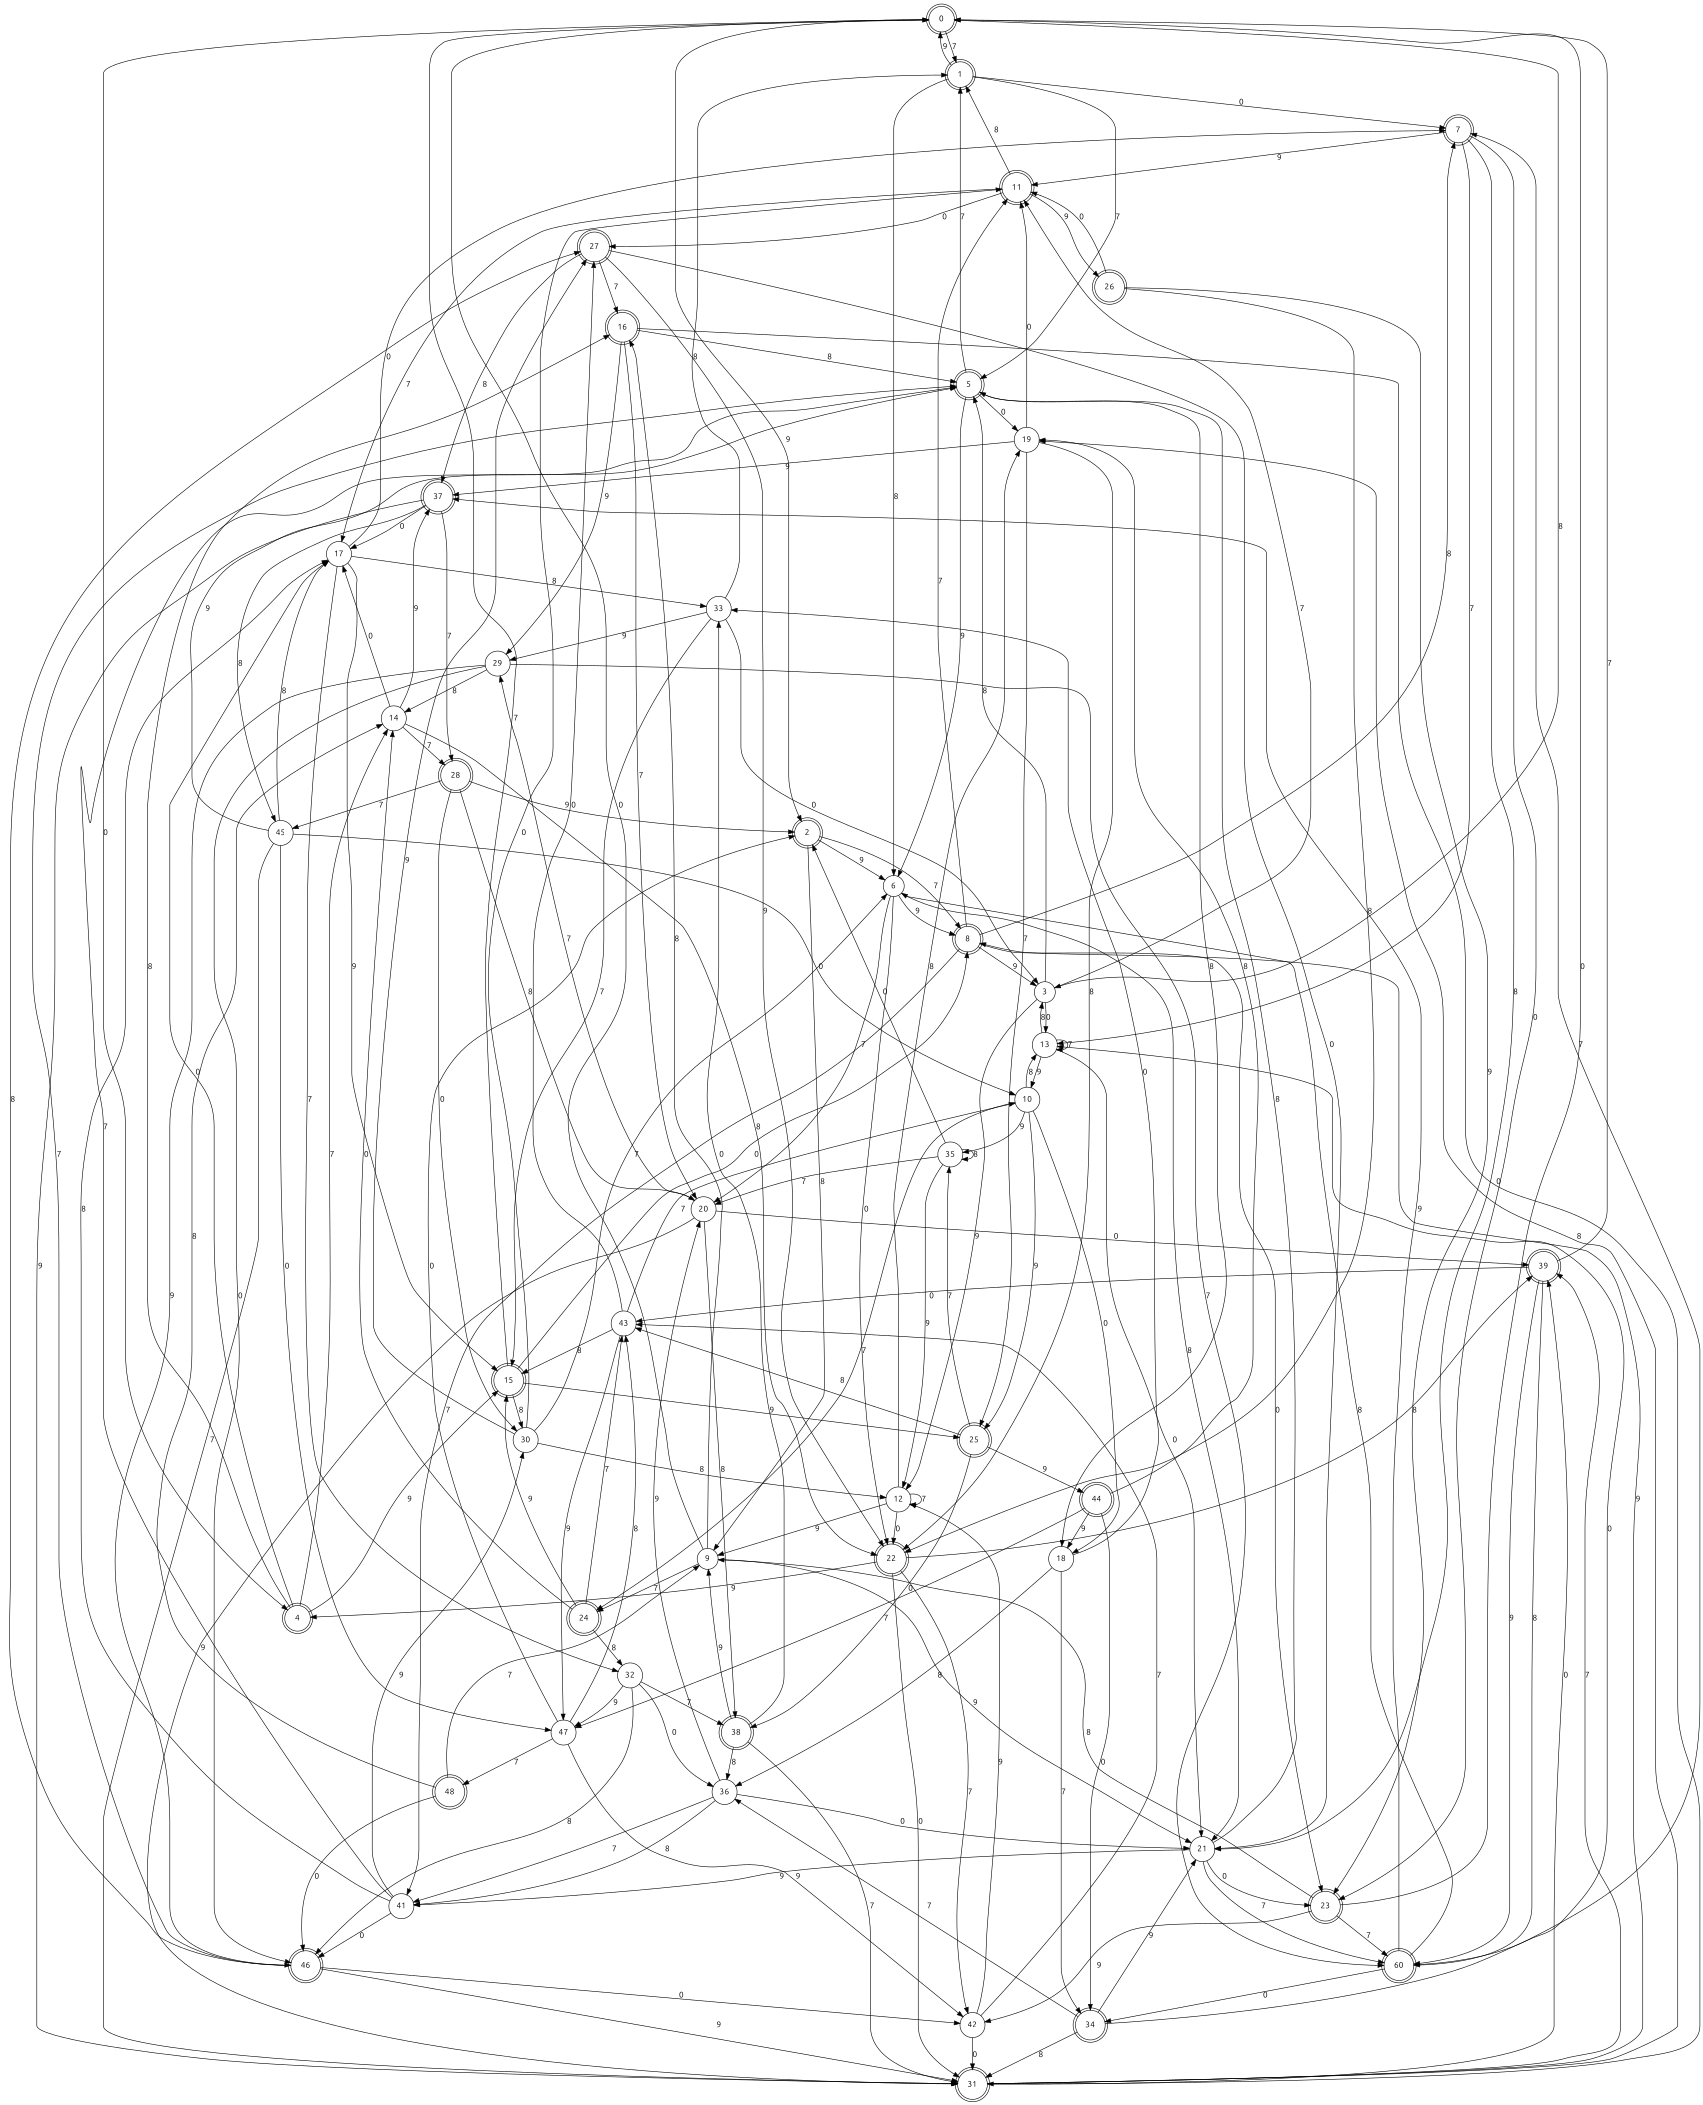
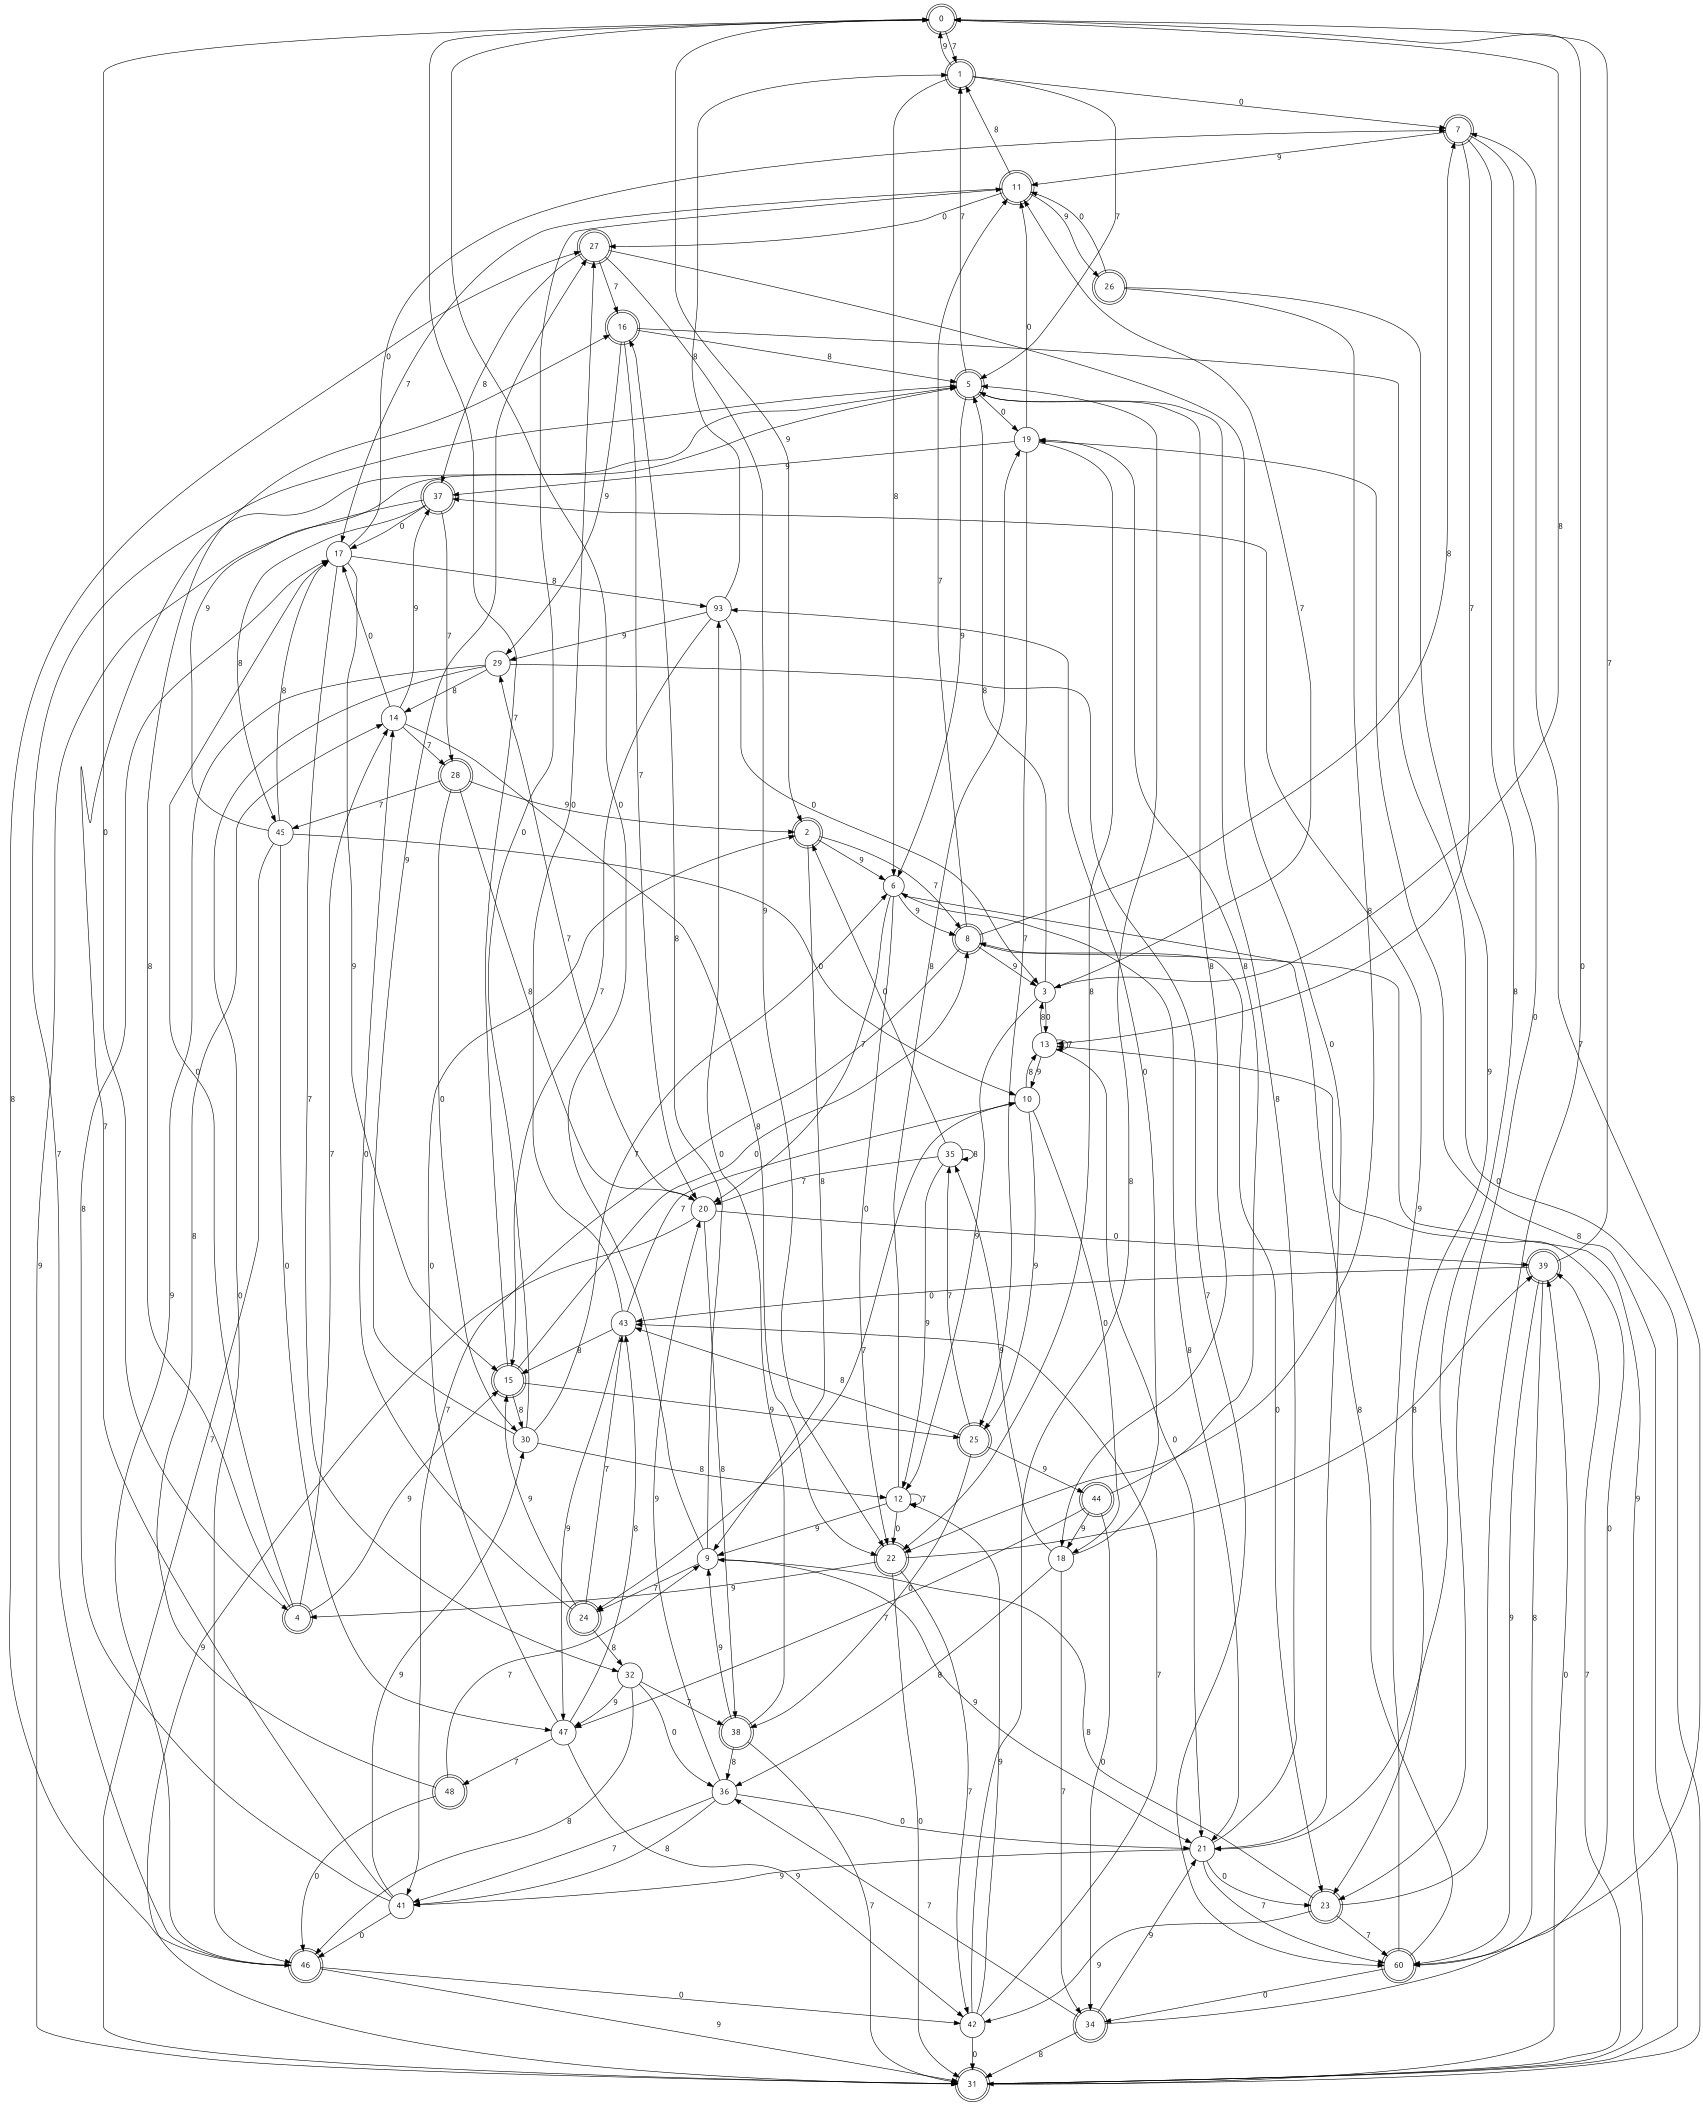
node "33": label "33" -> "93"
edge "10" -> "35": now "18" -> "35"
edge "42" -> "5": added, label "8"
